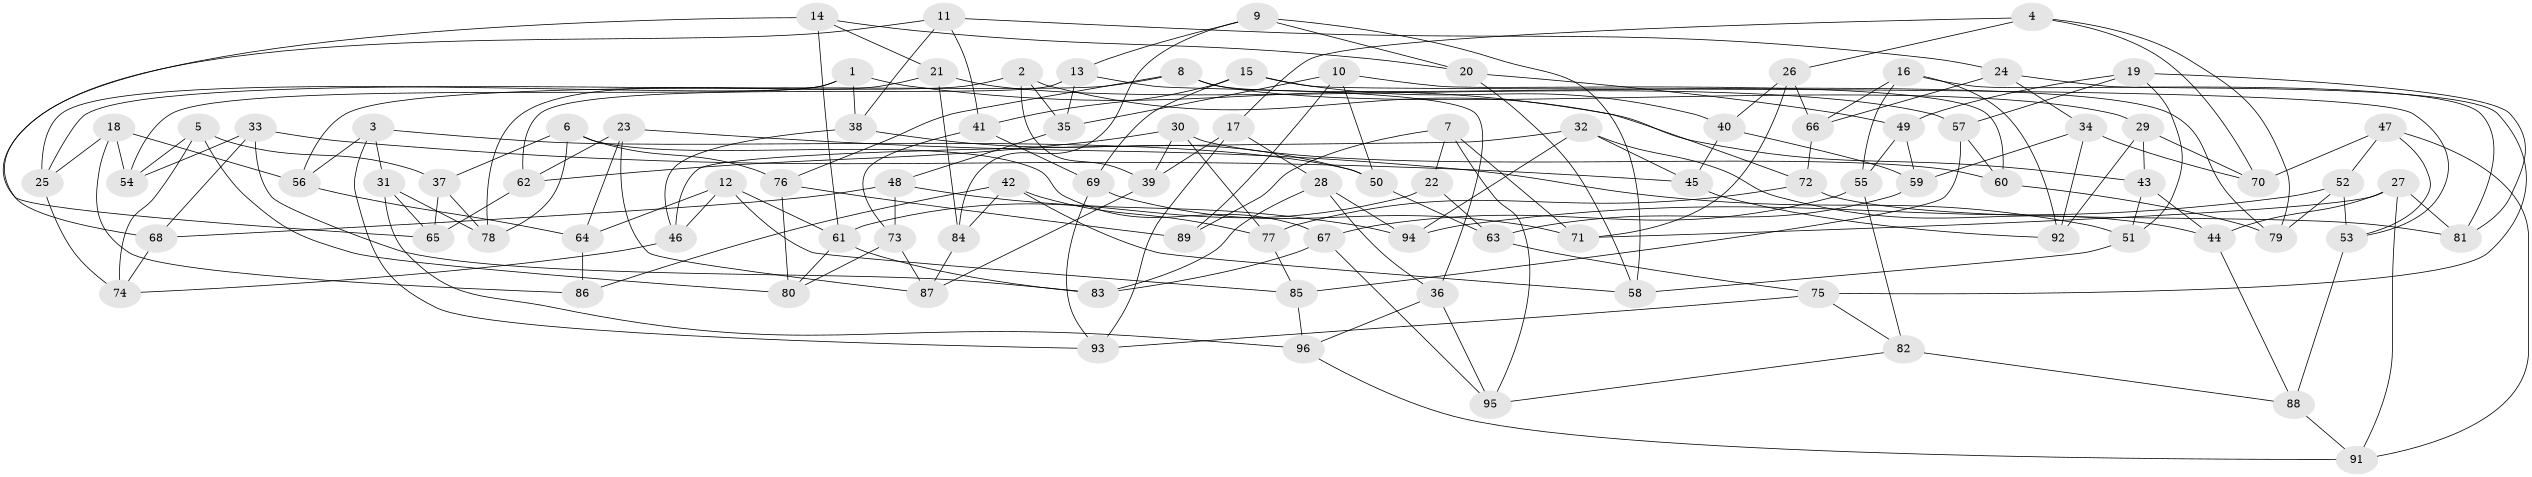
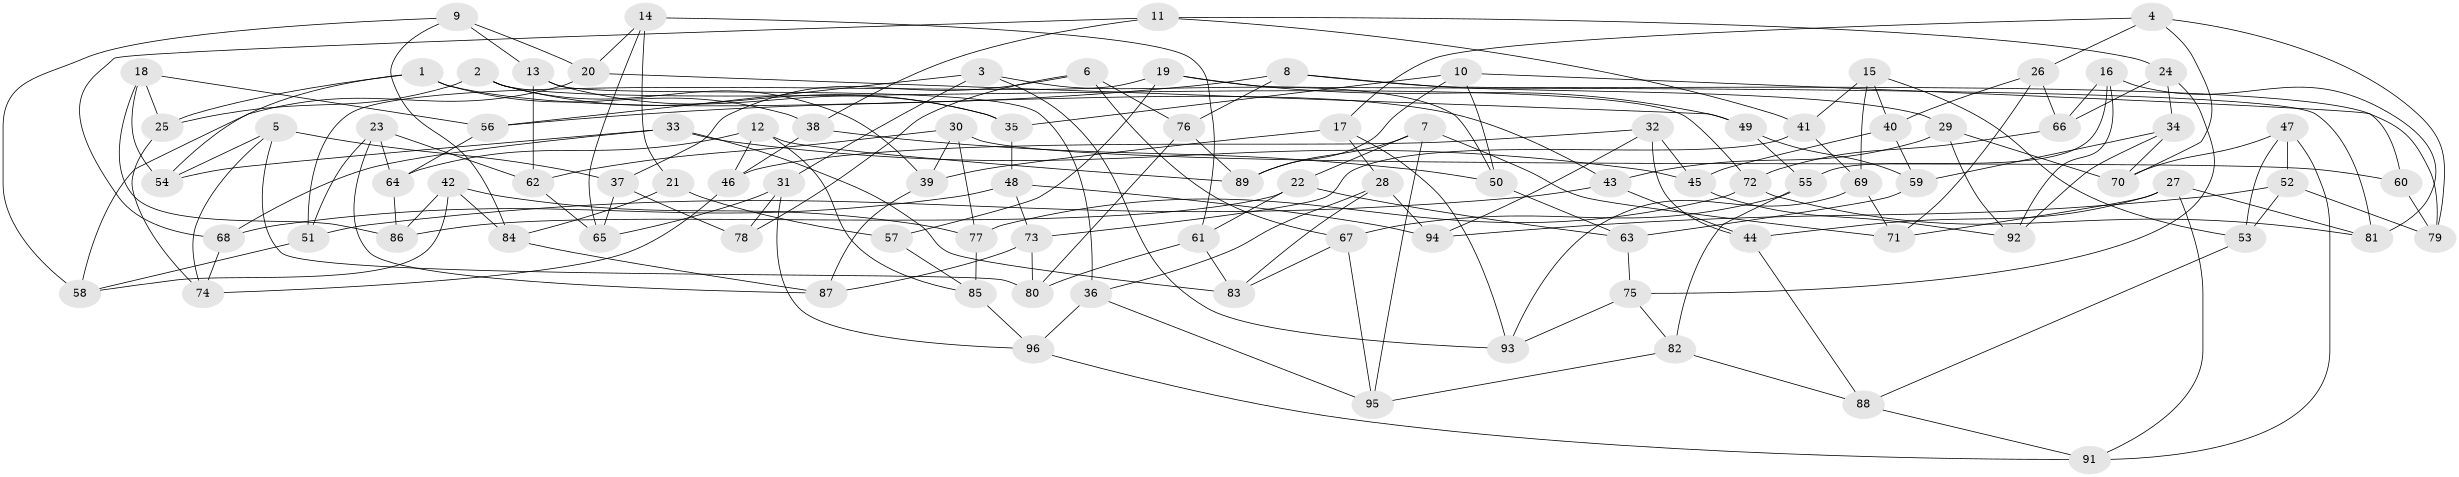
edge "21" -- "78": removed
edge "57" -- "60": removed
edge "12" -- "61": now "12" -- "89"
edge "22" -- "86": added
